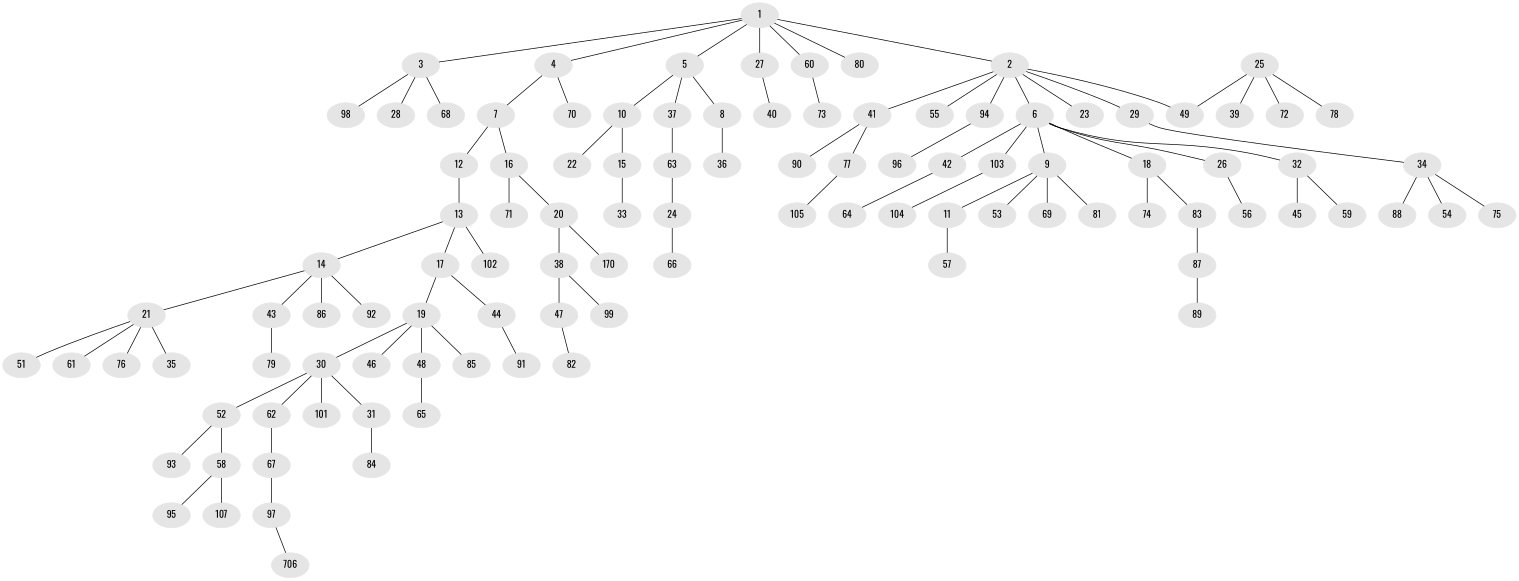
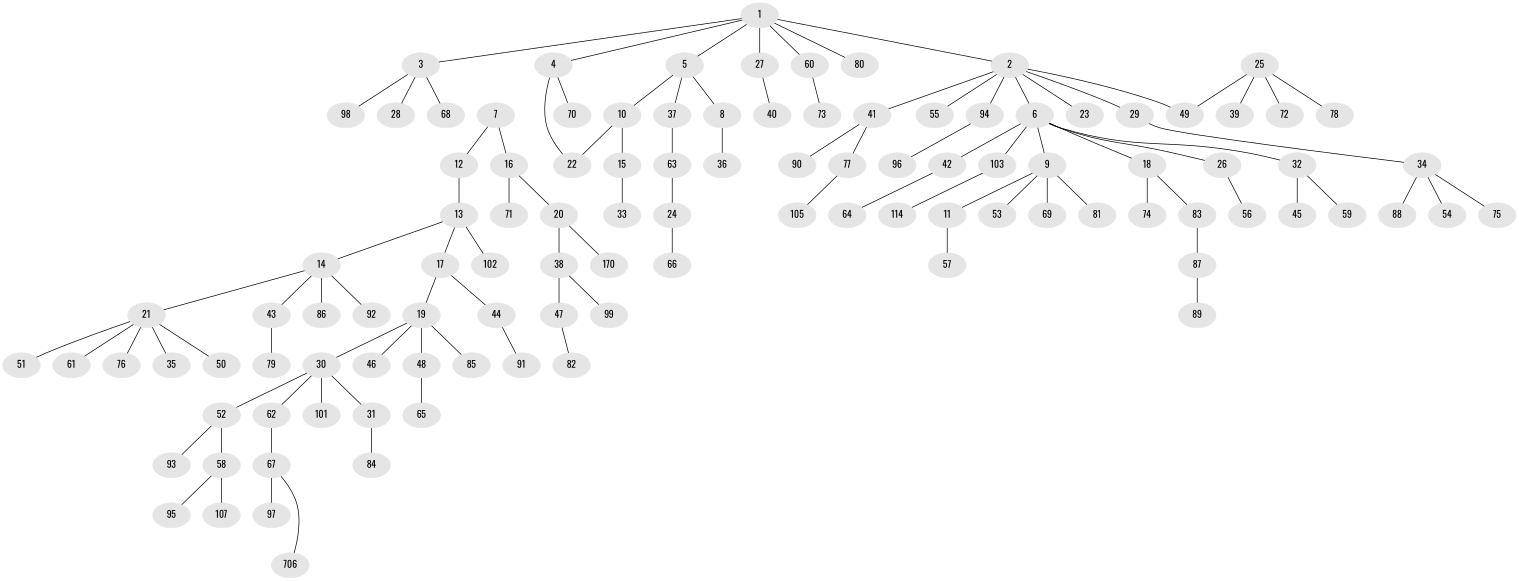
edge "4" -- "7": now "4" -- "22"
node "104": label "104" -> "114"
node "50": added
edge "97" -- "706": now "67" -- "706"
